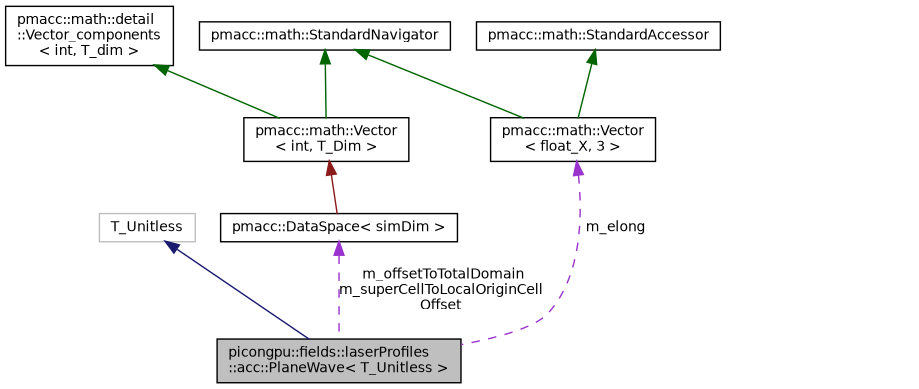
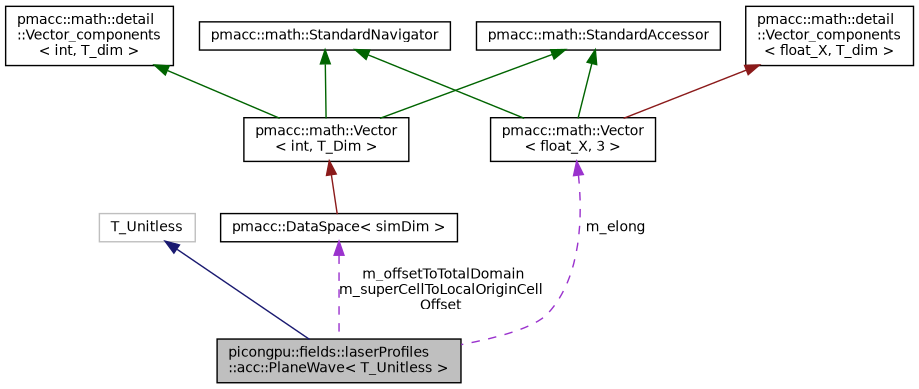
node "pmacc::math::detail ::Vector_components < float_X, T_dim >": added
edge "pmacc::math::Vector < int, T_Dim >" -> "pmacc::math::StandardAccessor": added
